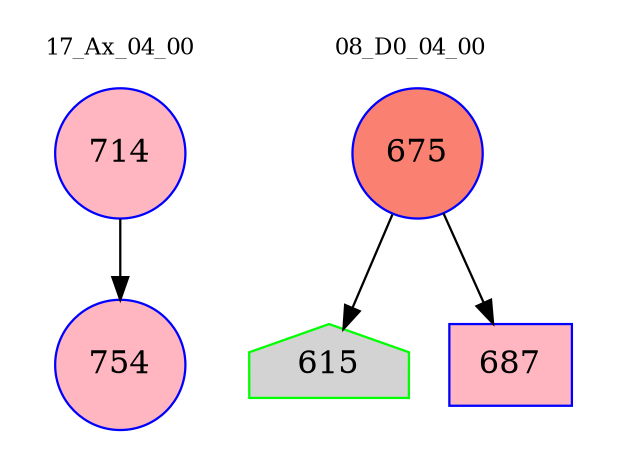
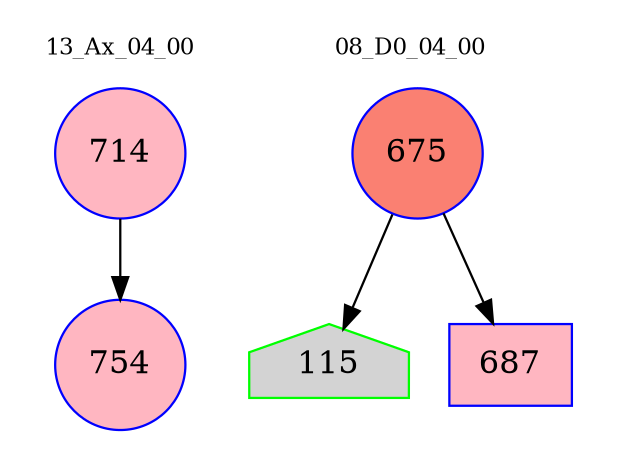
cluster "17_Ax_04_00": label "17_Ax_04_00" -> "13_Ax_04_00"
node "615": label "615" -> "115"
